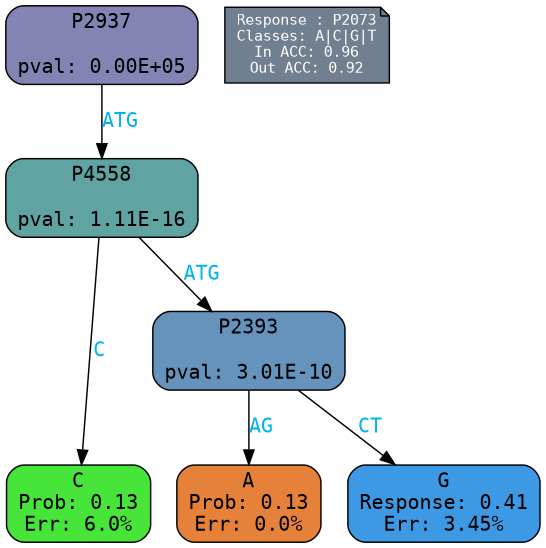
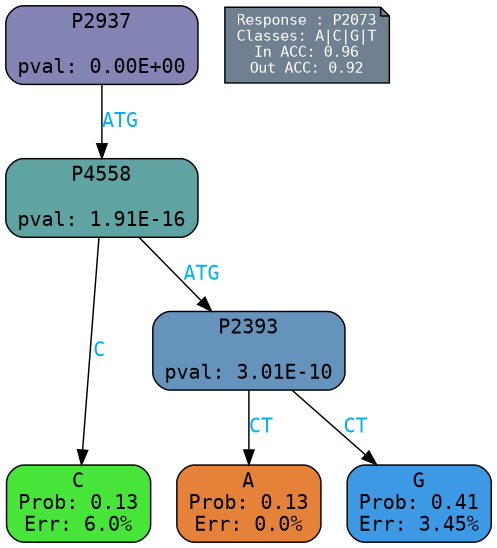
node "P2937 pval: 0.00E+05": label "P2937 pval: 0.00E+05" -> "P2937 pval: 0.00E+00"
node "P4558 pval: 1.11E-16": label "P4558 pval: 1.11E-16" -> "P4558 pval: 1.91E-16"
edge "P2393 pval: 3.01E-10" -> "A Prob: 0.13 Err: 0.0%": label "AG" -> "CT"
node "G Response: 0.41 Err: 3.45%": label "G Response: 0.41 Err: 3.45%" -> "G Prob: 0.41 Err: 3.45%"
